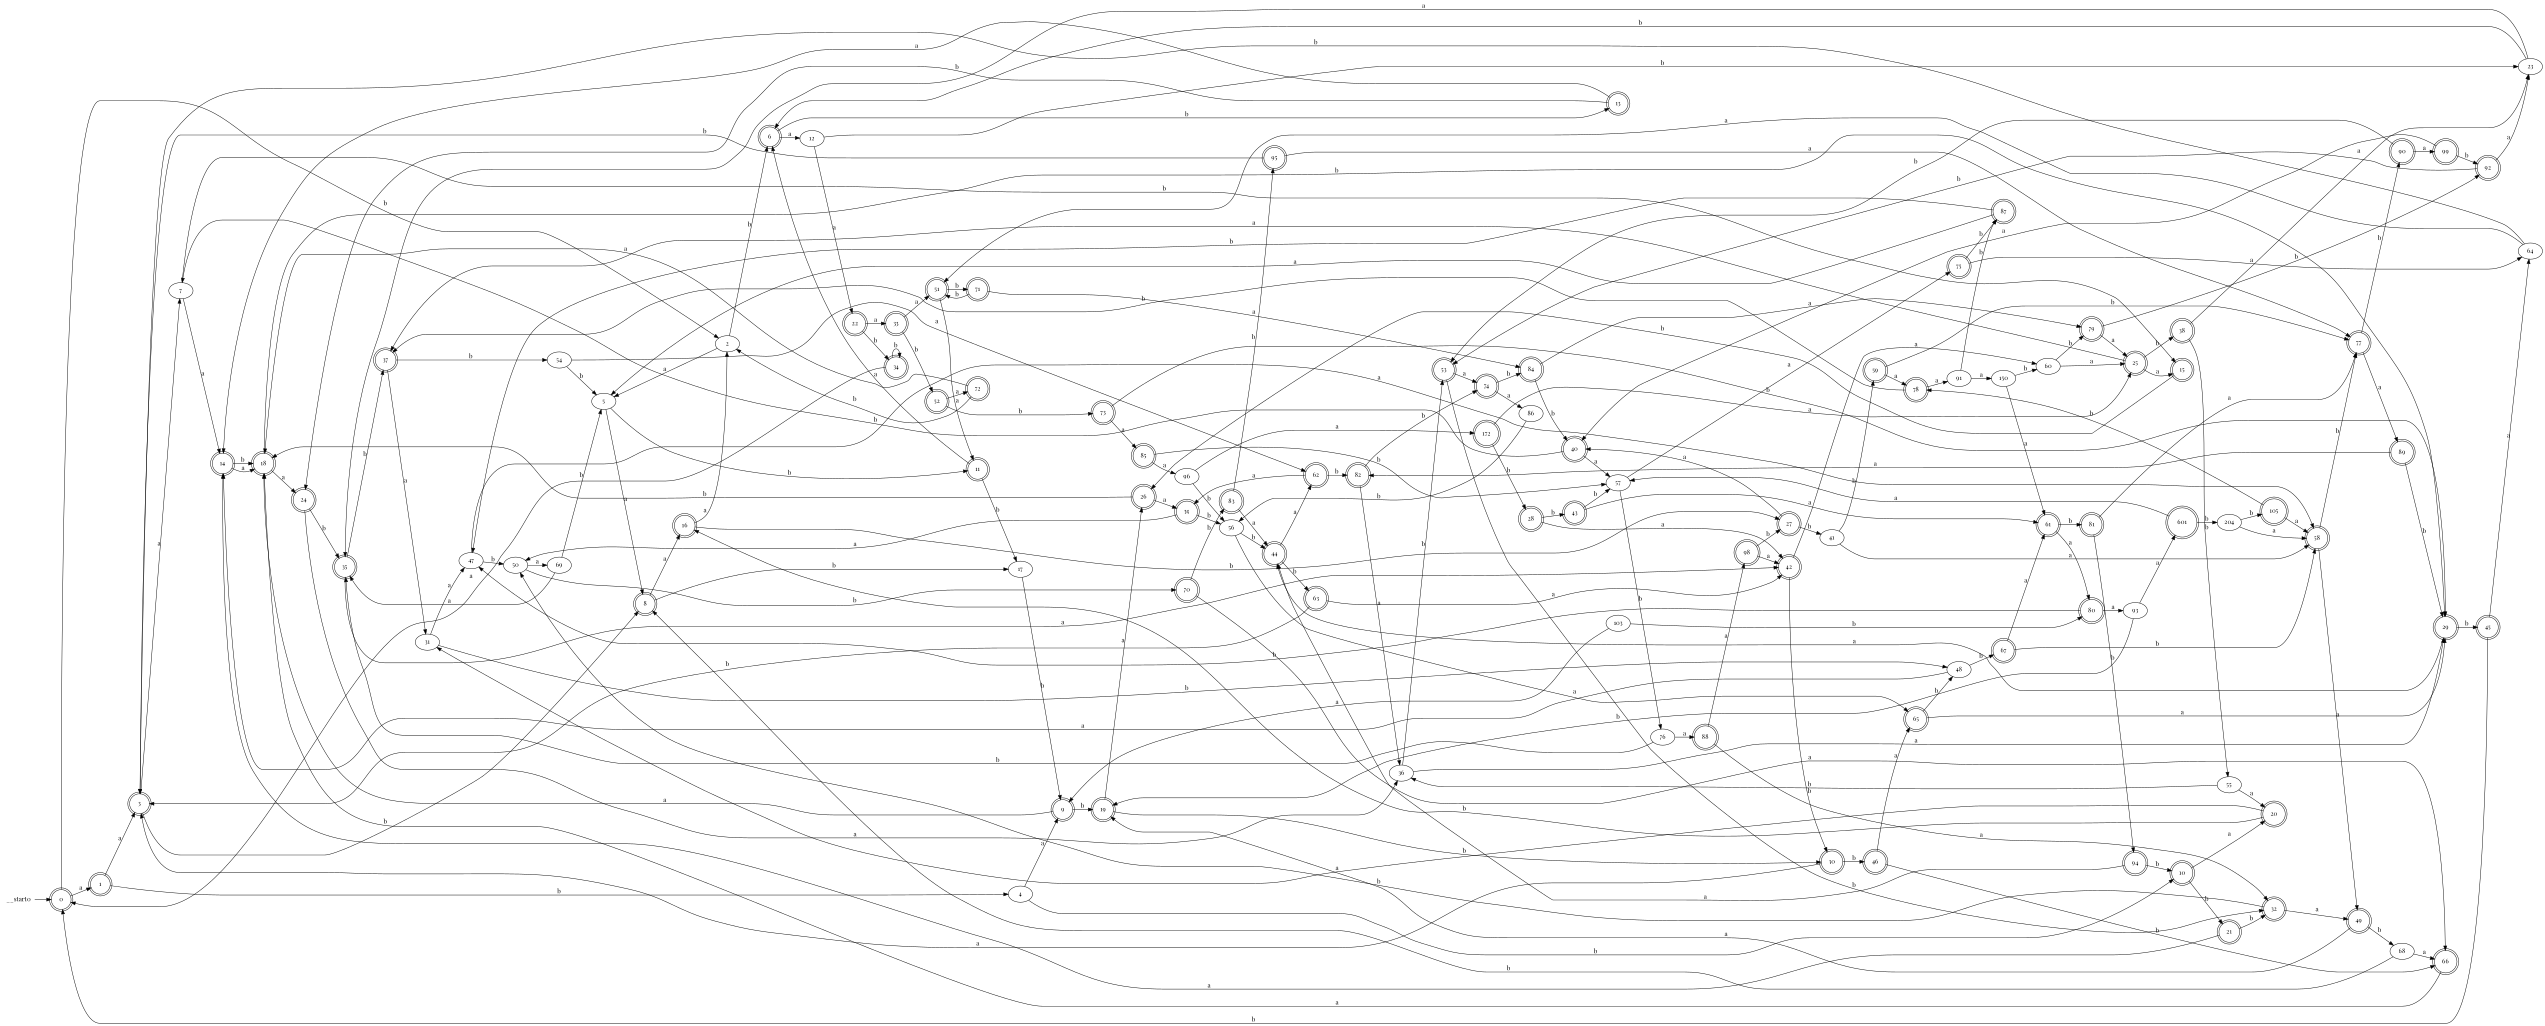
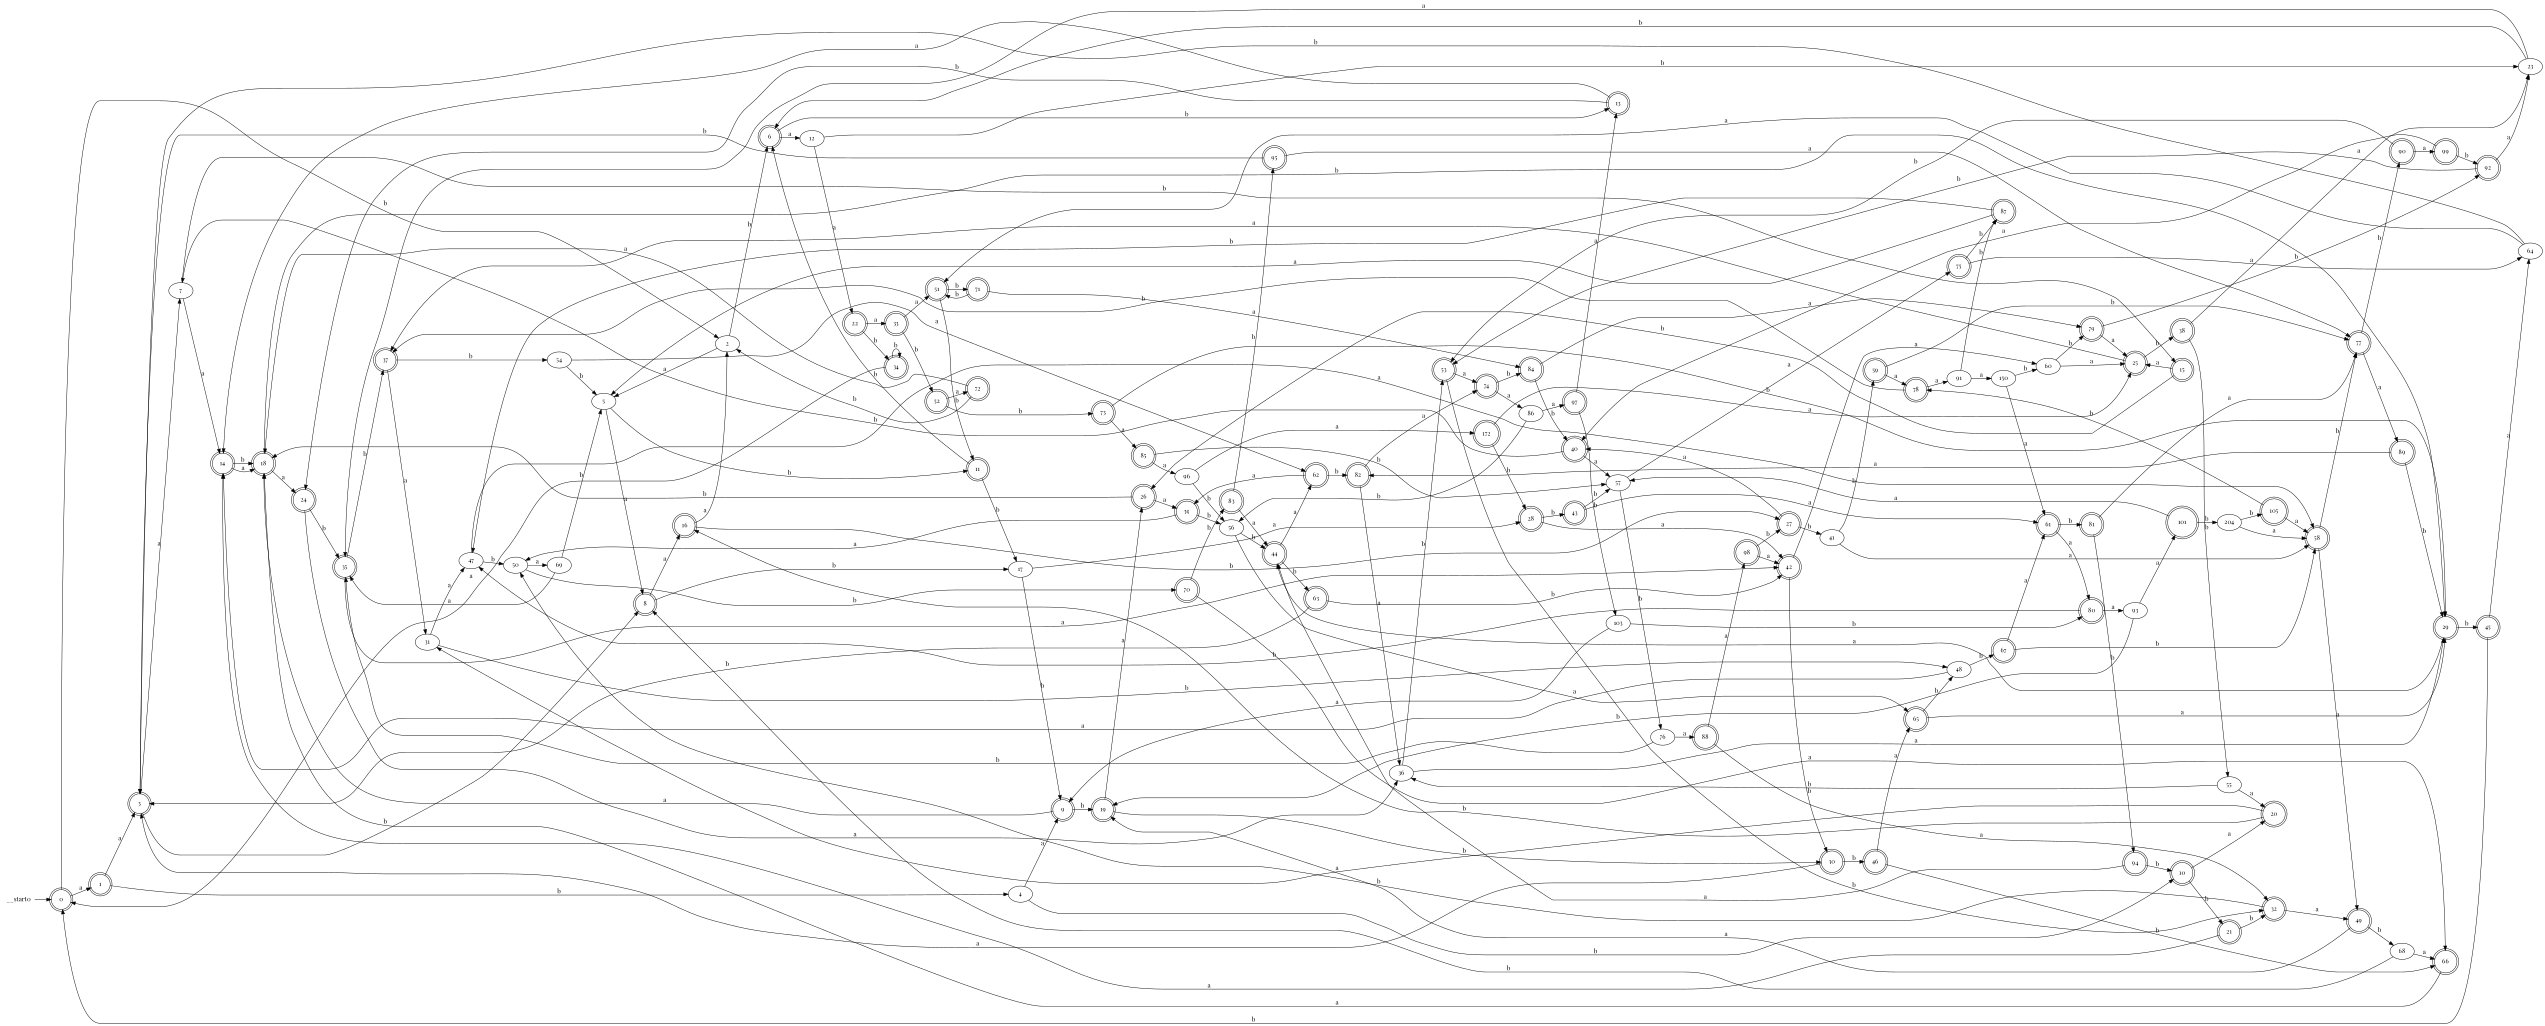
edge "11" -> "6": label "a" -> "b"
edge "25" -> "15": reversed
edge "51" -> "11": label "a" -> "b"
node "97": added
edge "82" -> "74": label "b" -> "a"
node "601": label "601" -> "101"
edge "17" -> "28": added, label "a"
edge "63" -> "42": label "a" -> "b"
